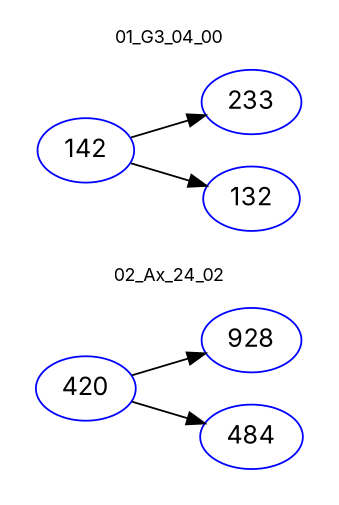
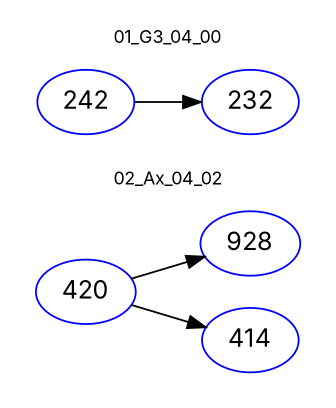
node "233": removed
node "142": label "142" -> "242"
node "132": label "132" -> "232"
cluster "02_Ax_24_02": label "02_Ax_24_02" -> "02_Ax_04_02"
node "484": label "484" -> "414"
